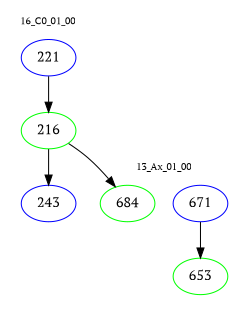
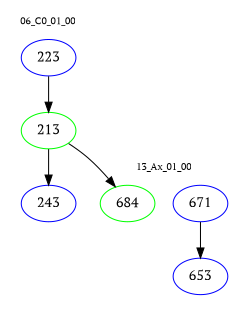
cluster "16_C0_01_00": label "16_C0_01_00" -> "06_C0_01_00"
node "221": label "221" -> "223"
node "216": label "216" -> "213"
node "653": color green -> blue
